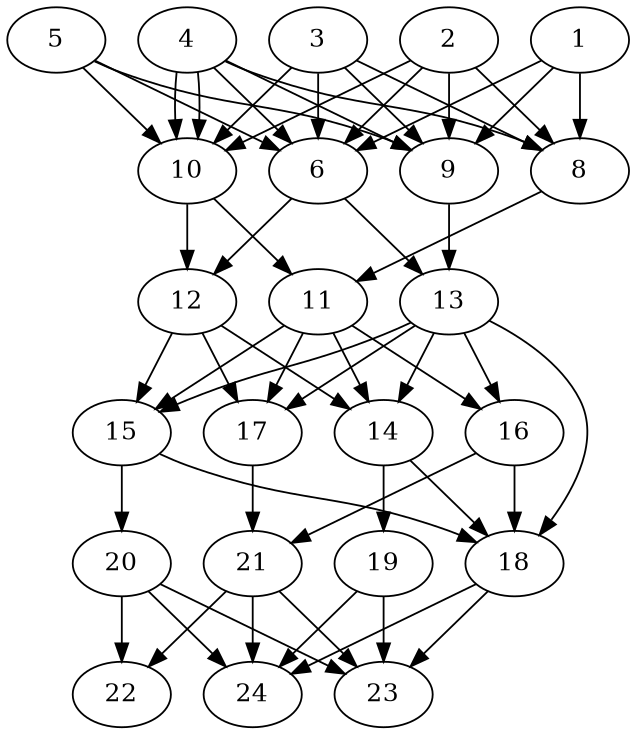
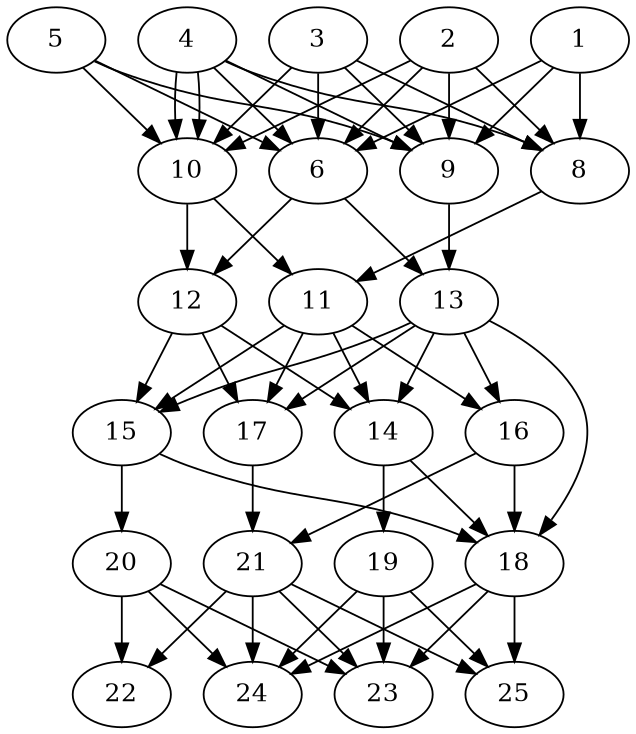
node "25": added
